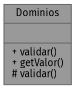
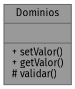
node "Dominios": text "+ validar()" -> "+ setValor()"
